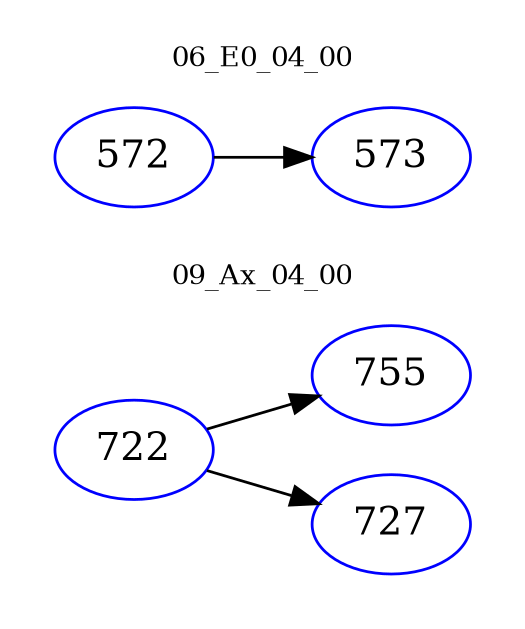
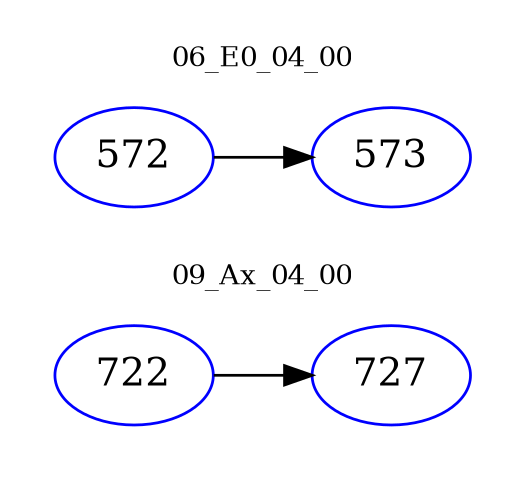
node "755": removed
